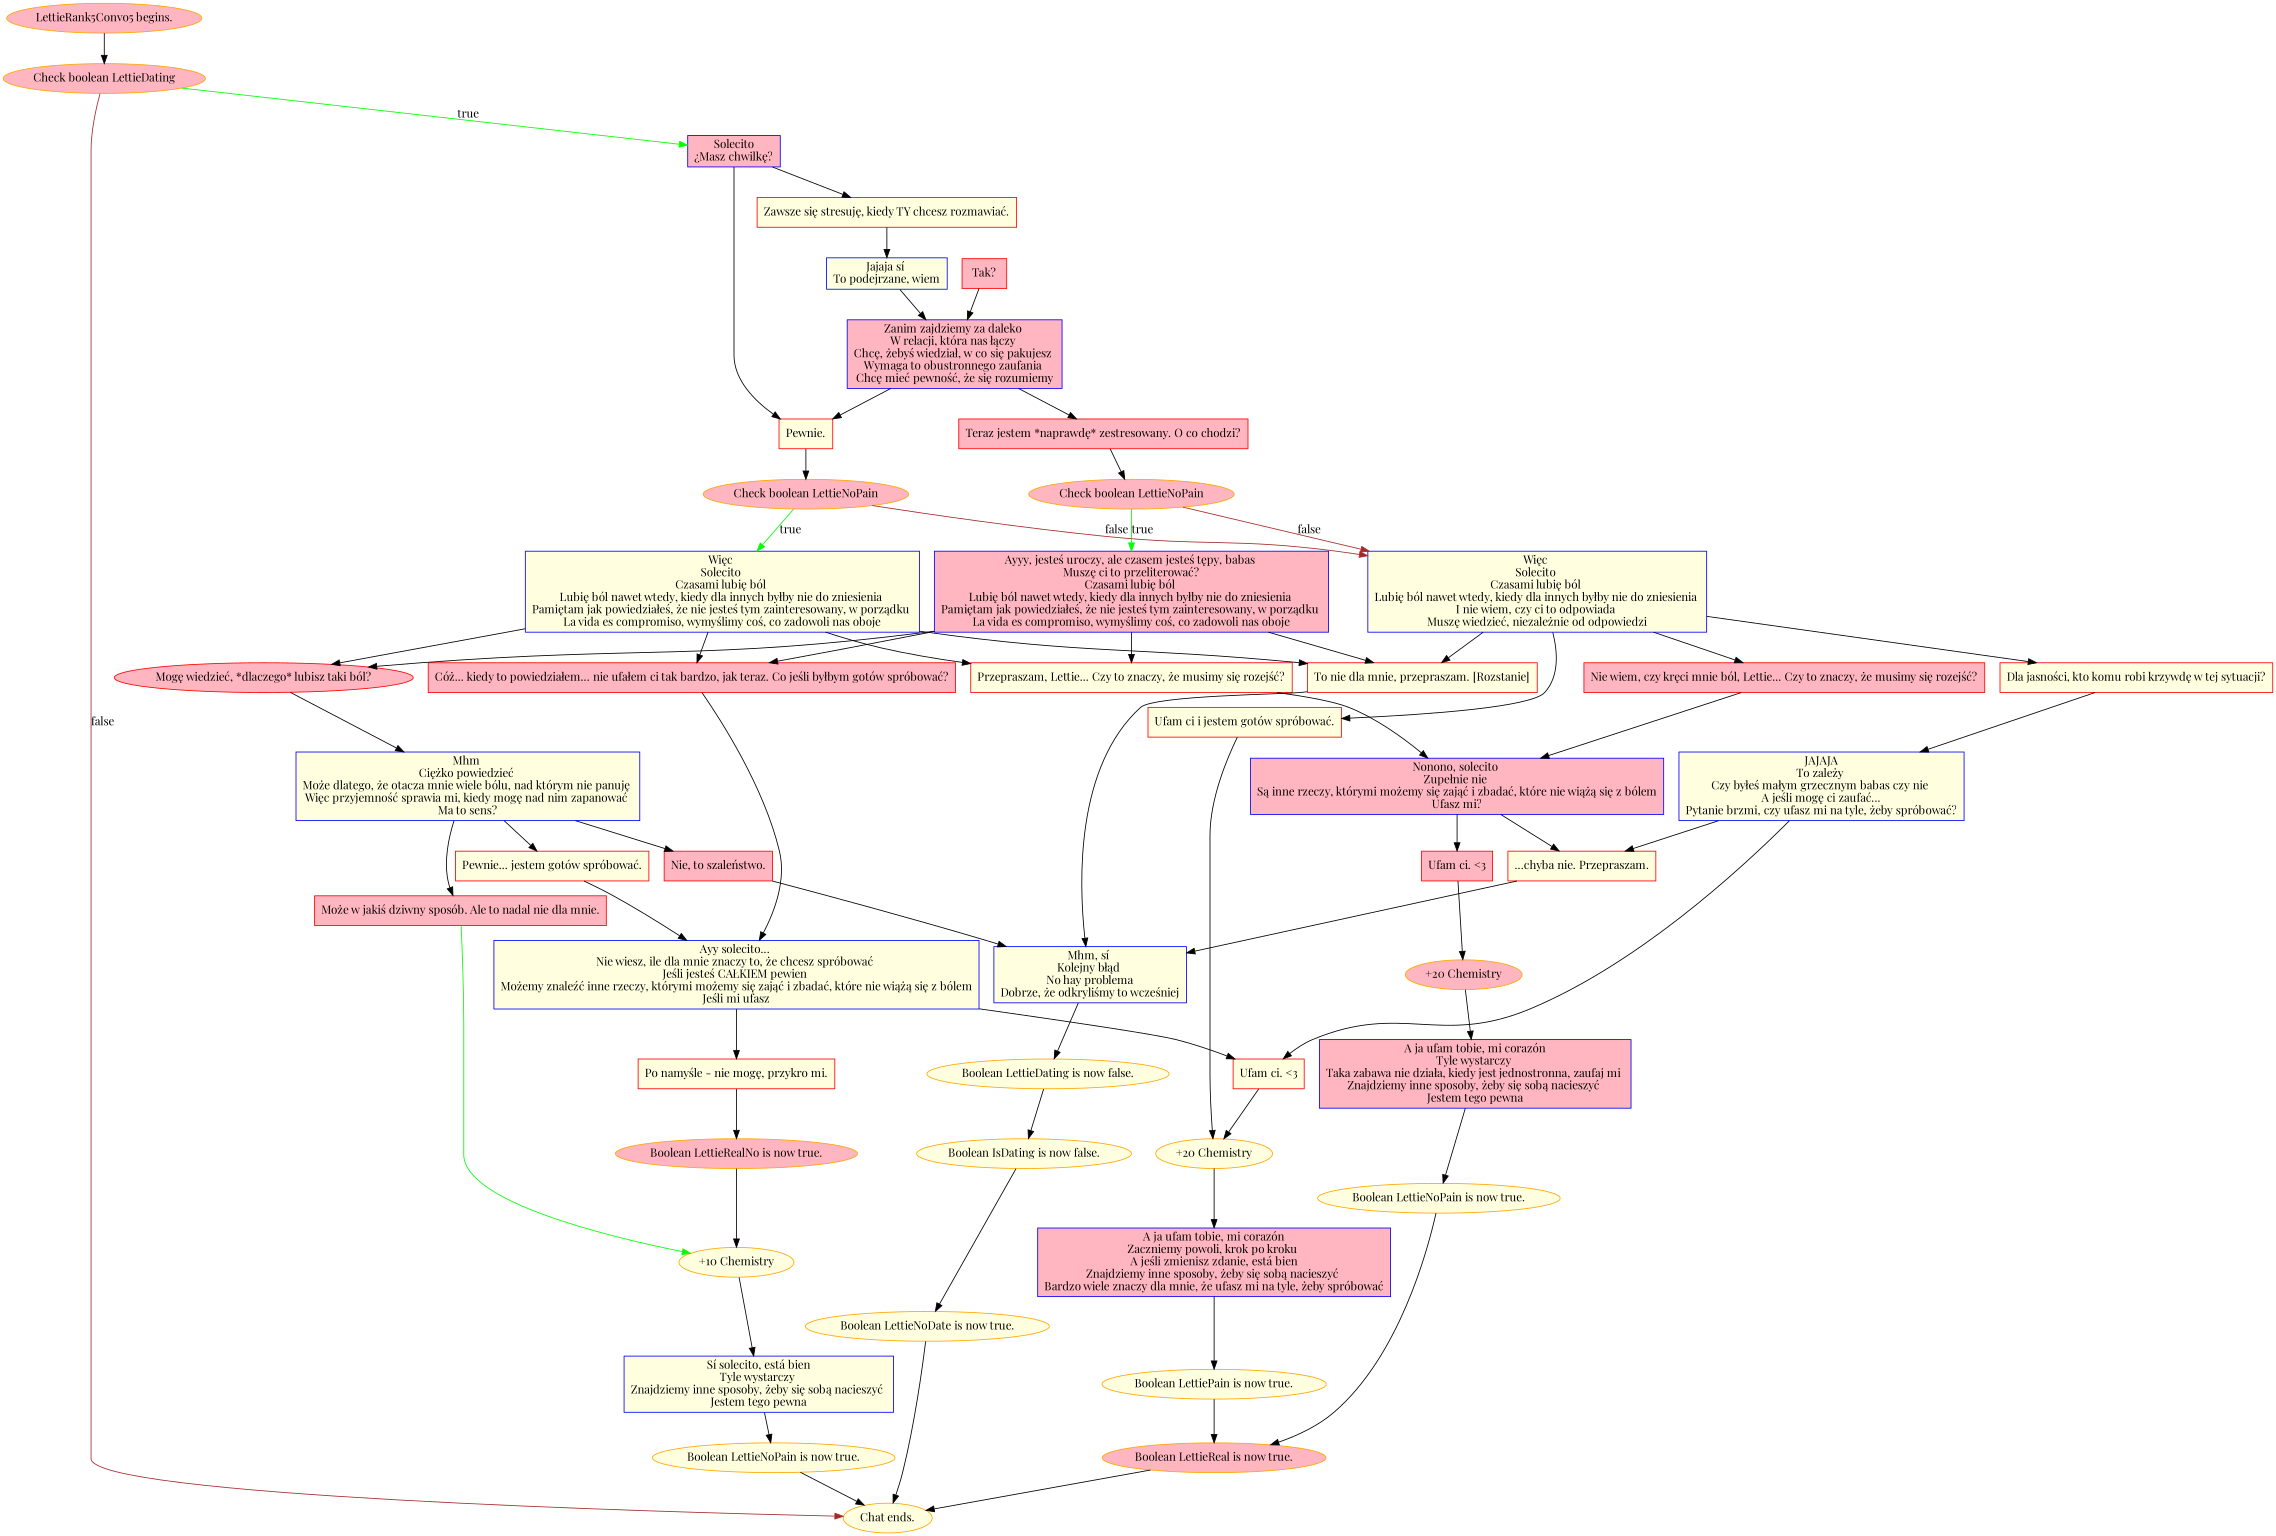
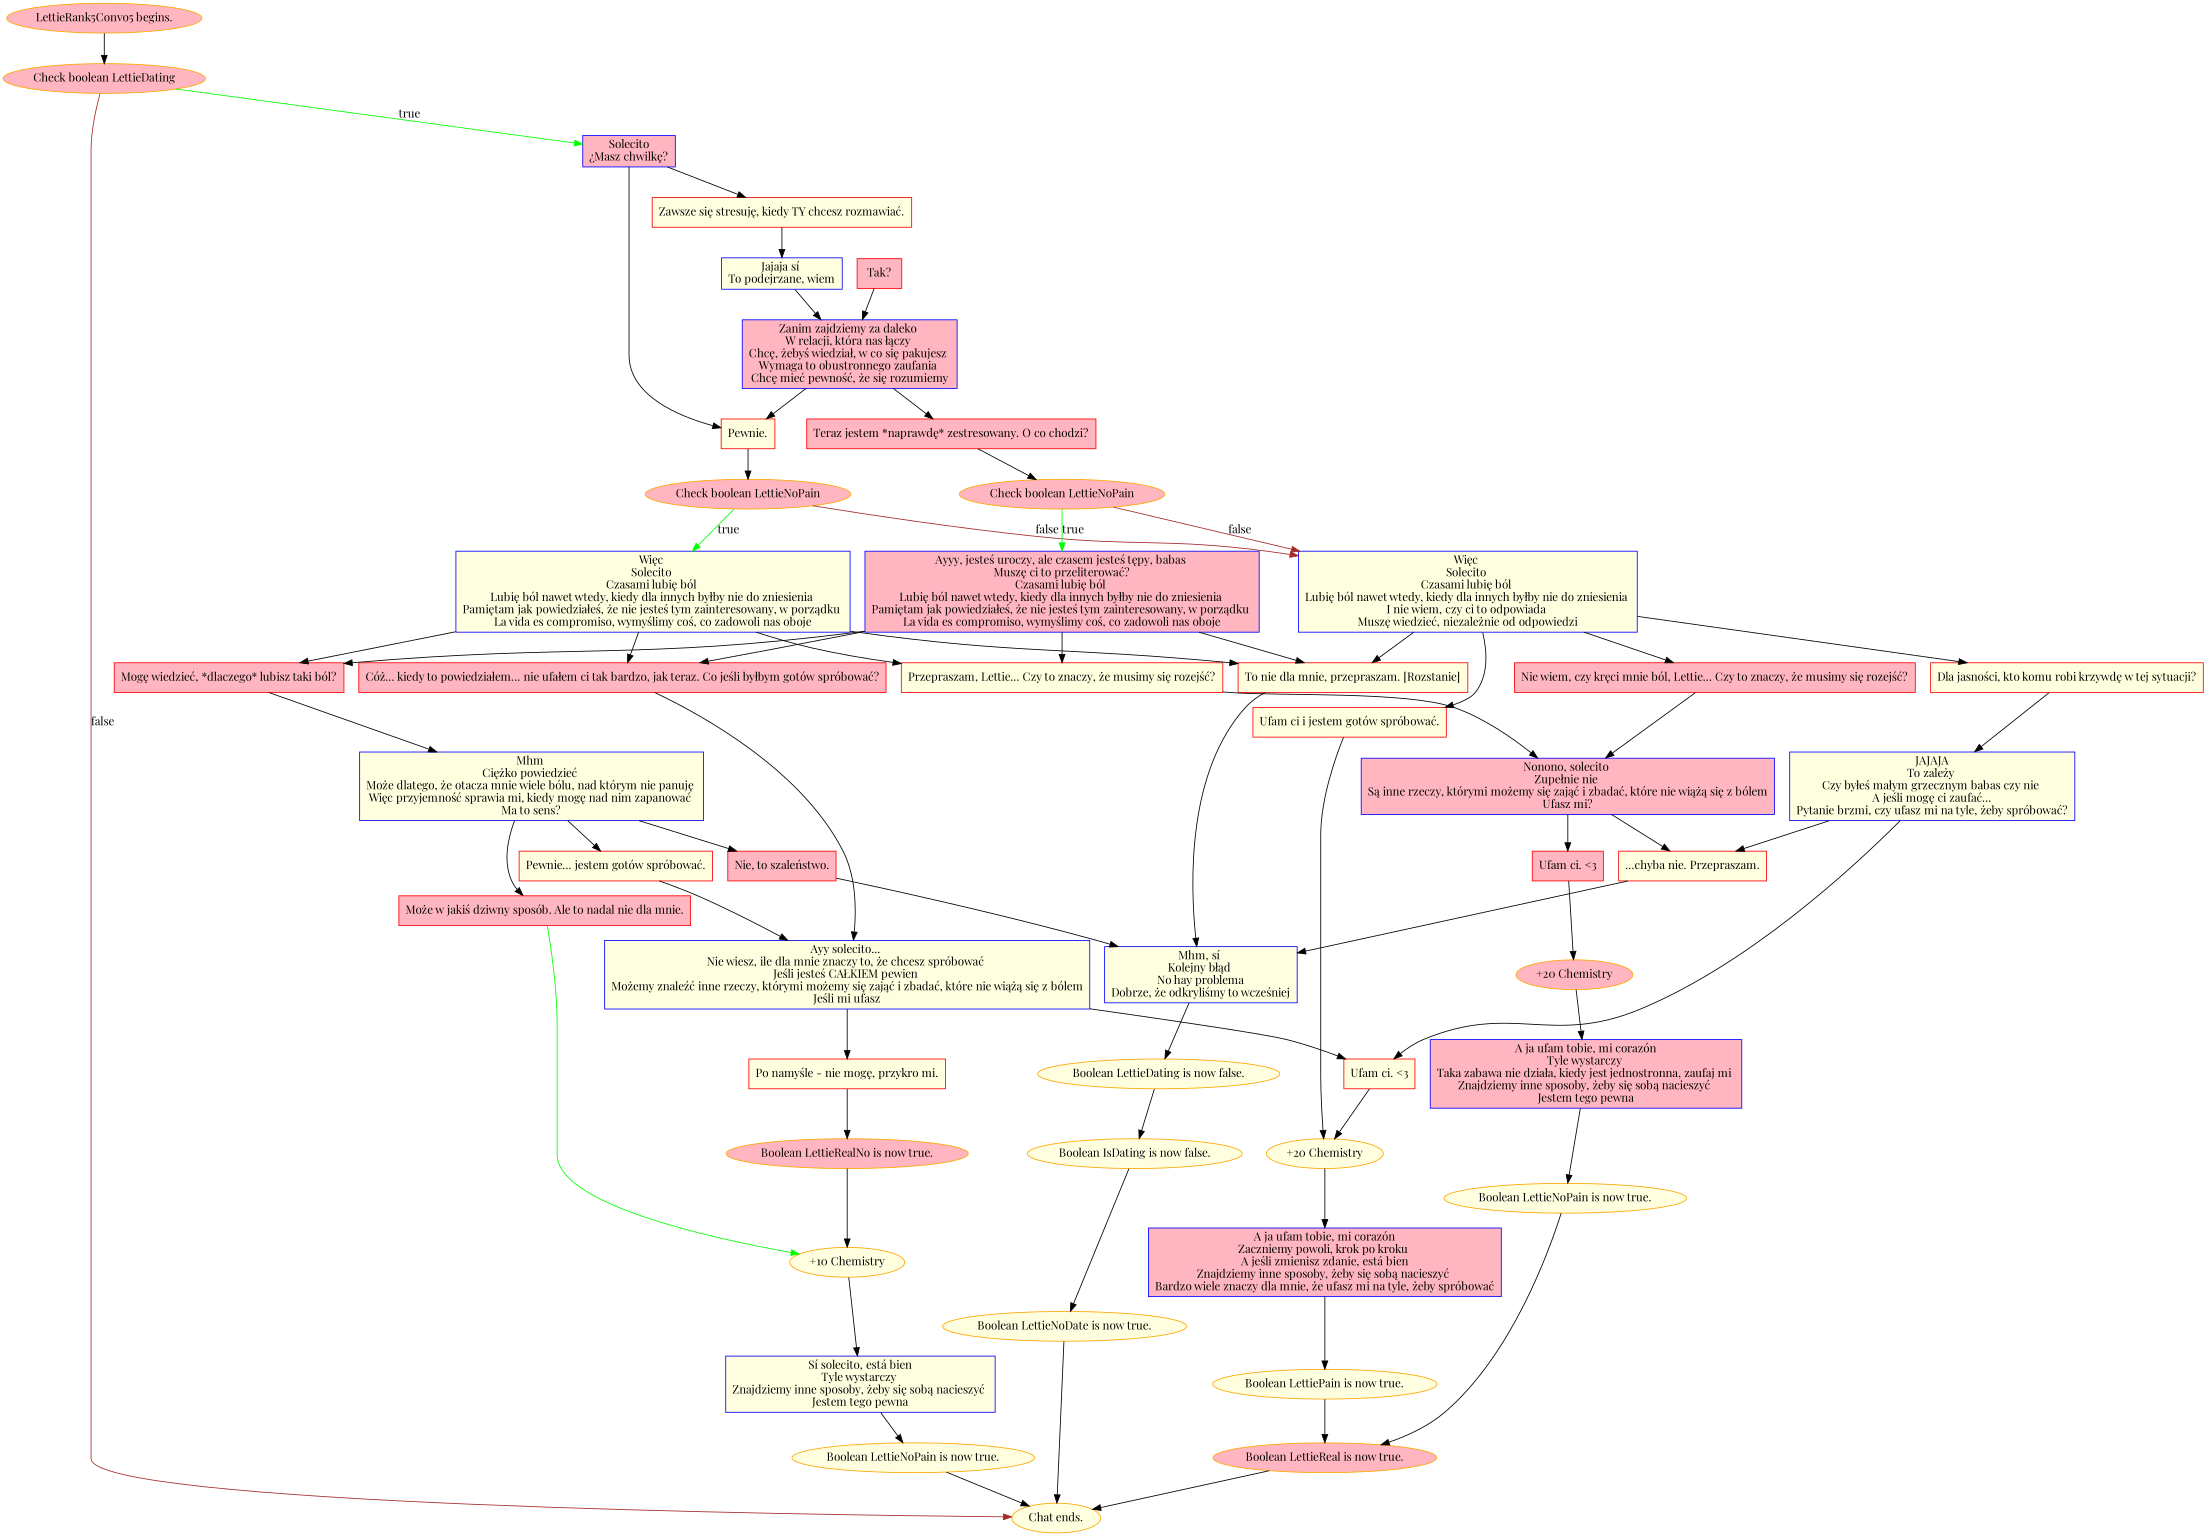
node "Mogę wiedzieć, *dlaczego* lubisz taki ból?": shape ellipse -> box
